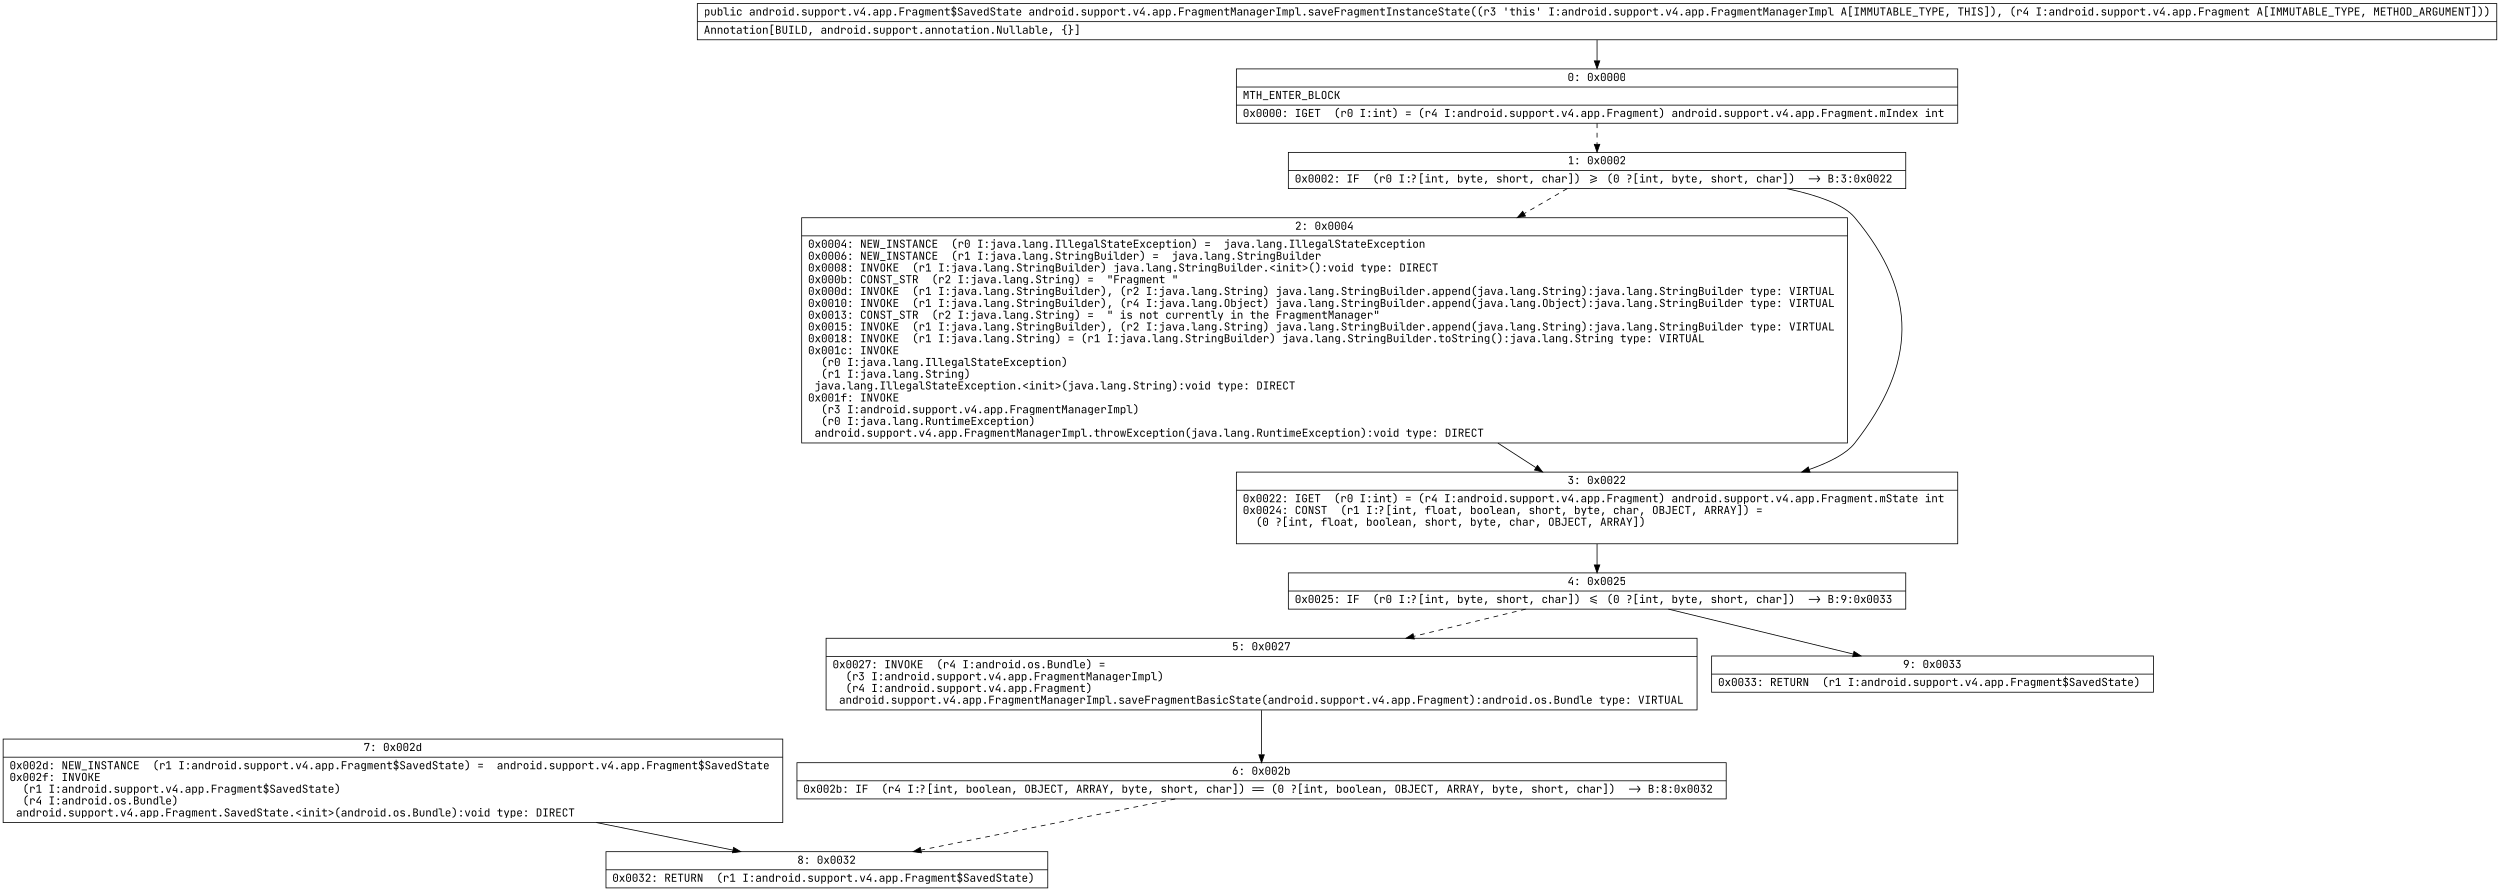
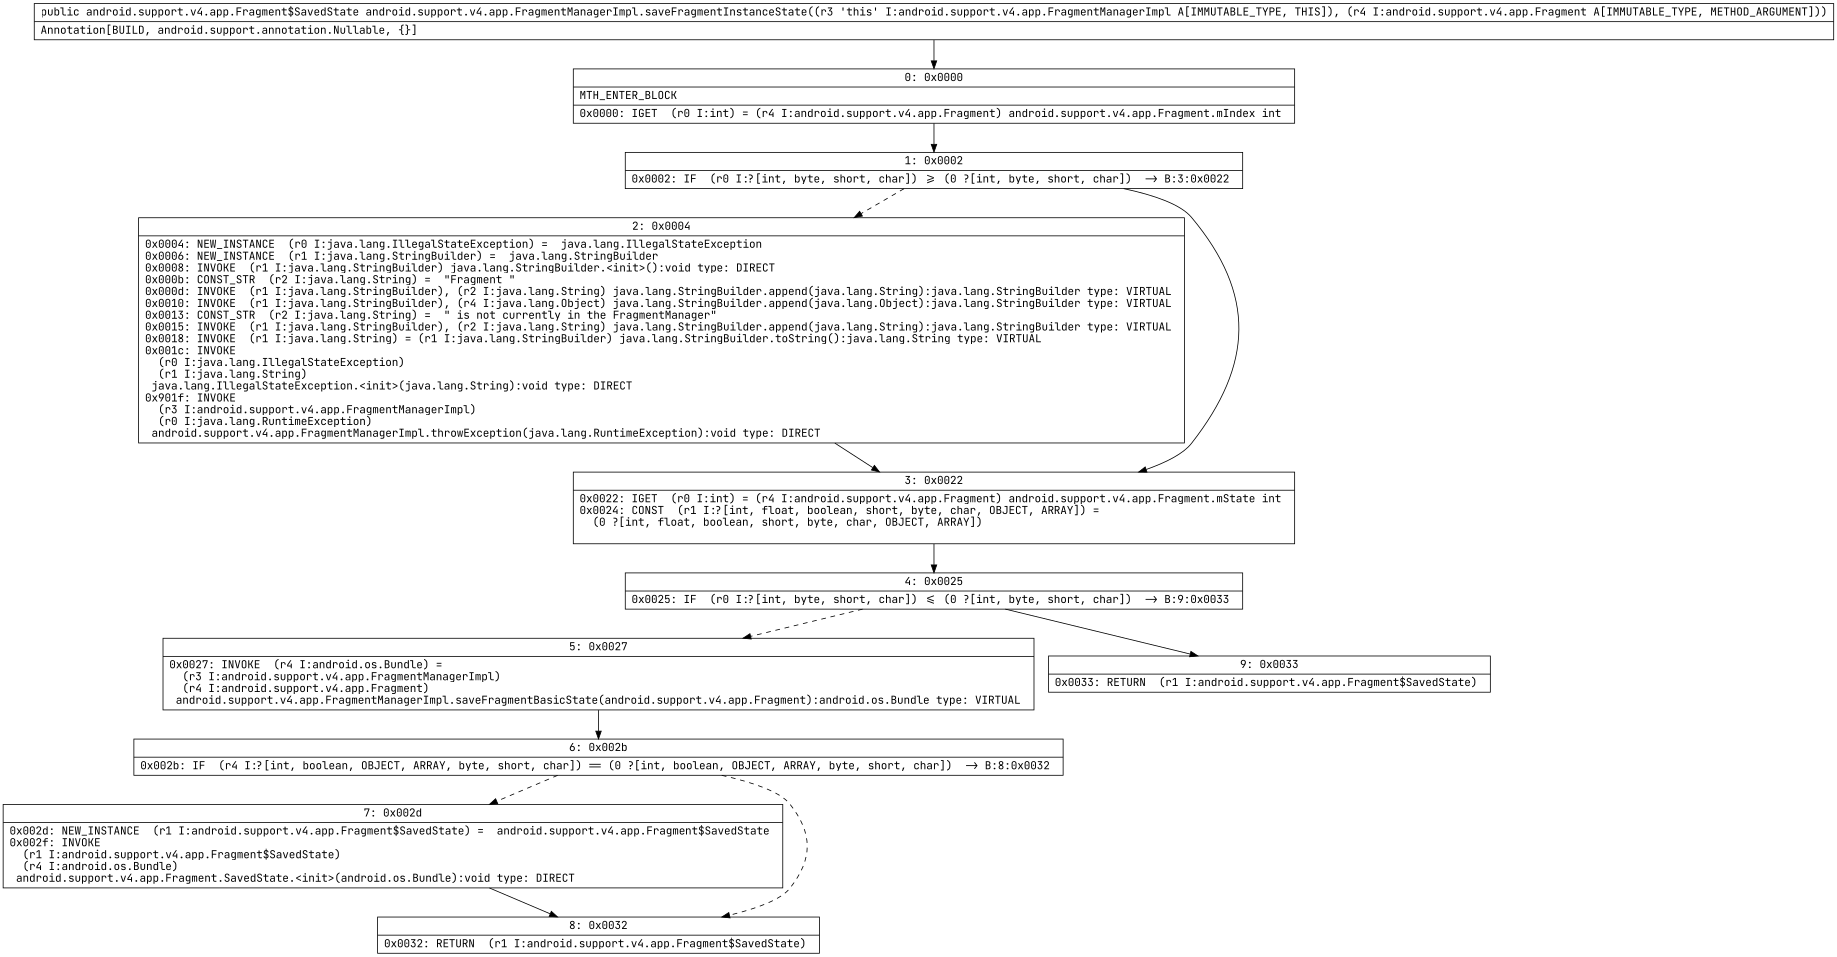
edge "0: 0x0000" -> "1: 0x0002": style dashed -> solid
node "2: 0x0004": text "0x001f: INVOKE" -> "0x901f: INVOKE"
edge "6: 0x002b" -> "7: 0x002d": added
